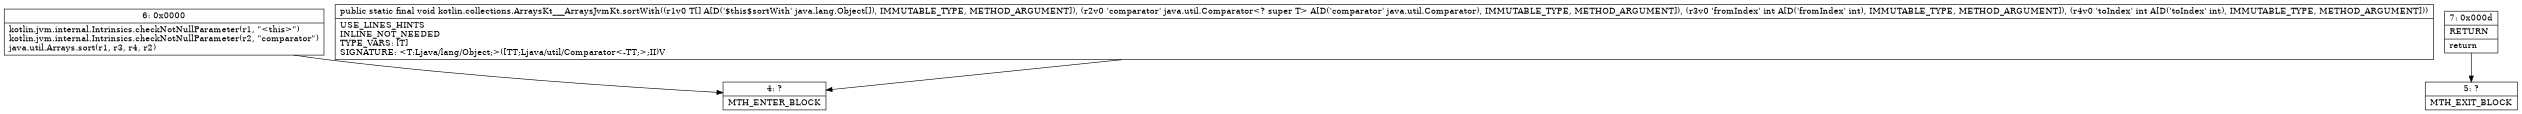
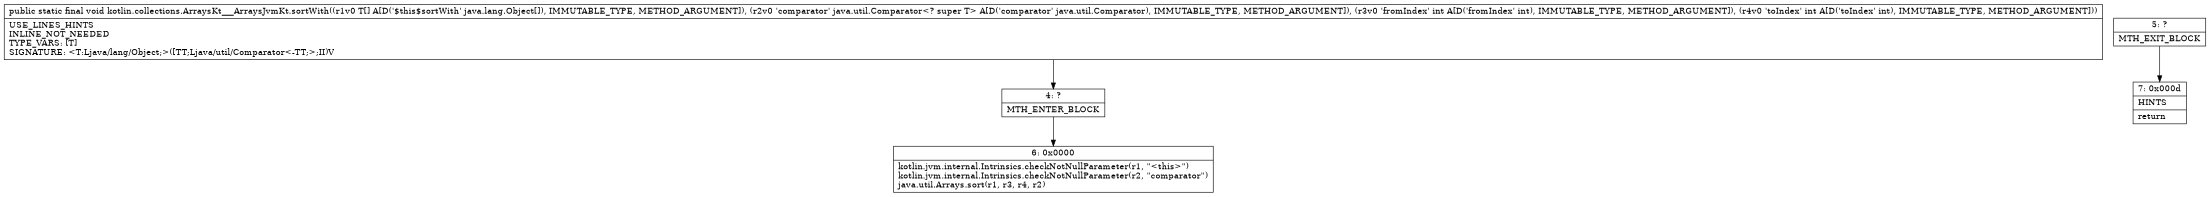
node "7: 0x000d": text "RETURN" -> "HINTS"
edge "7: 0x000d" -> "5: ?": reversed
edge "6: 0x0000" -> "4: ?": reversed
